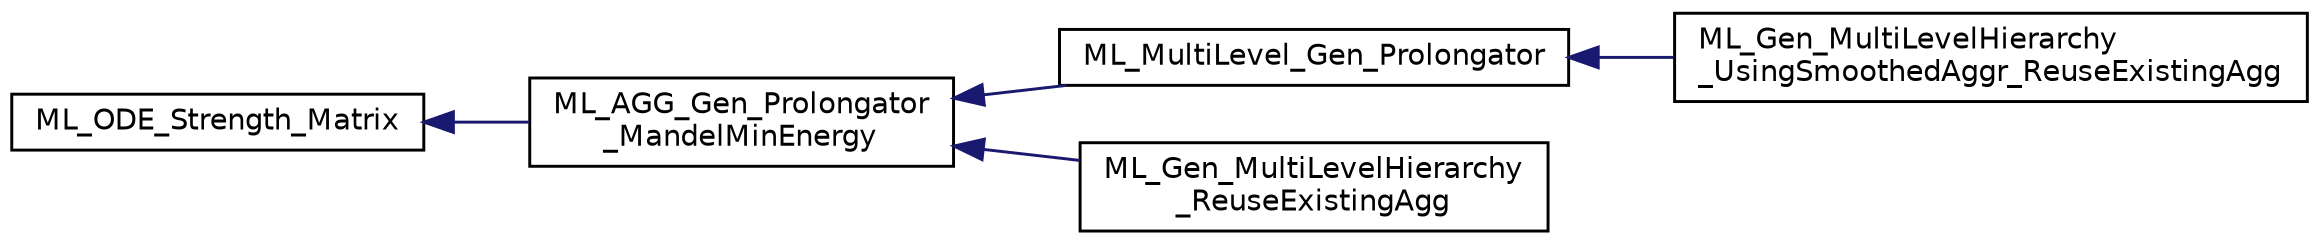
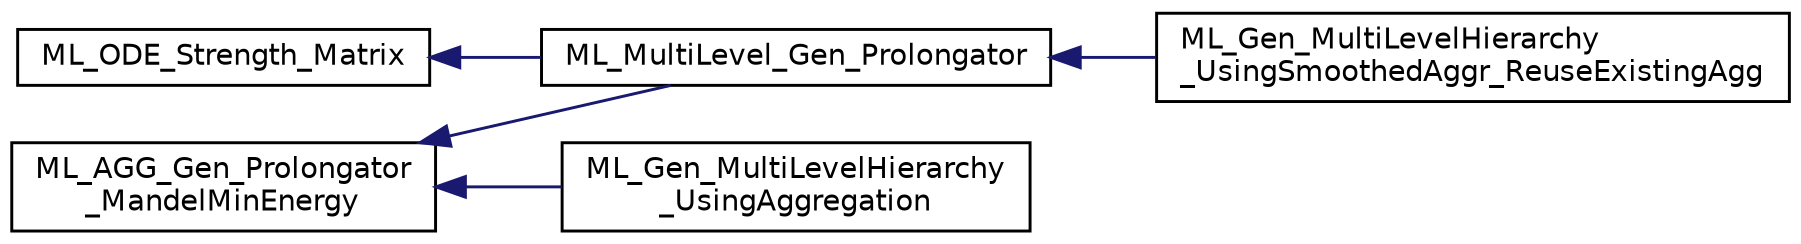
edge "ML_AGG_Gen_Prolongator _MandelMinEnergy" -> "ML_ODE_Strength_Matrix": now "ML_MultiLevel_Gen_Prolongator" -> "ML_ODE_Strength_Matrix"
node "ML_Gen_MultiLevelHierarchy _ReuseExistingAgg": label "ML_Gen_MultiLevelHierarchy _ReuseExistingAgg" -> "ML_Gen_MultiLevelHierarchy _UsingAggregation"
